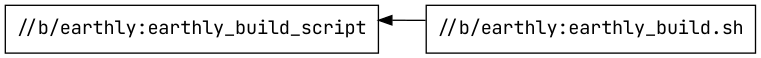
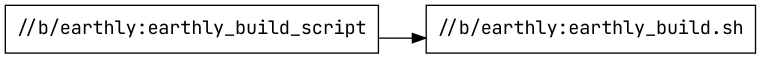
edge "//b/earthly:earthly_build.sh" -> "//b/earthly:earthly_build_script": reversed
